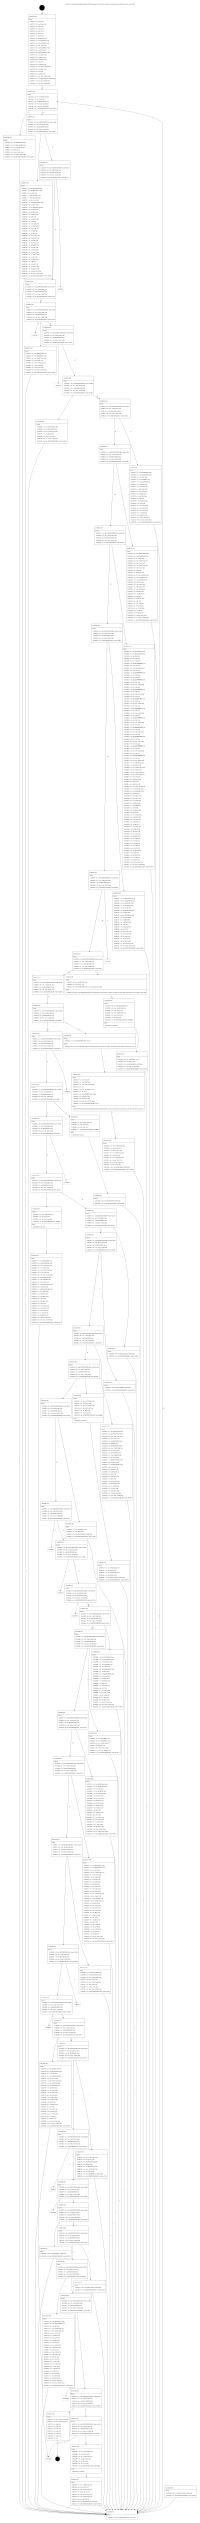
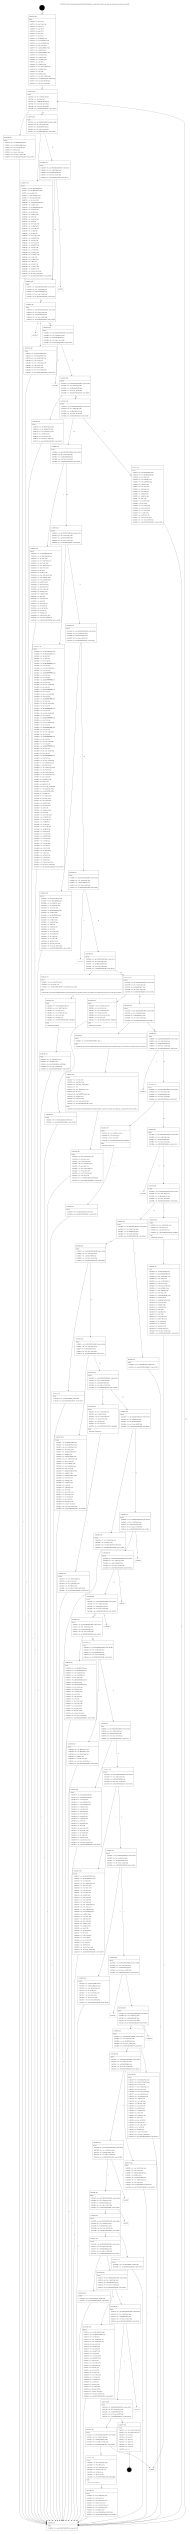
node "0x402498 [26]": added
